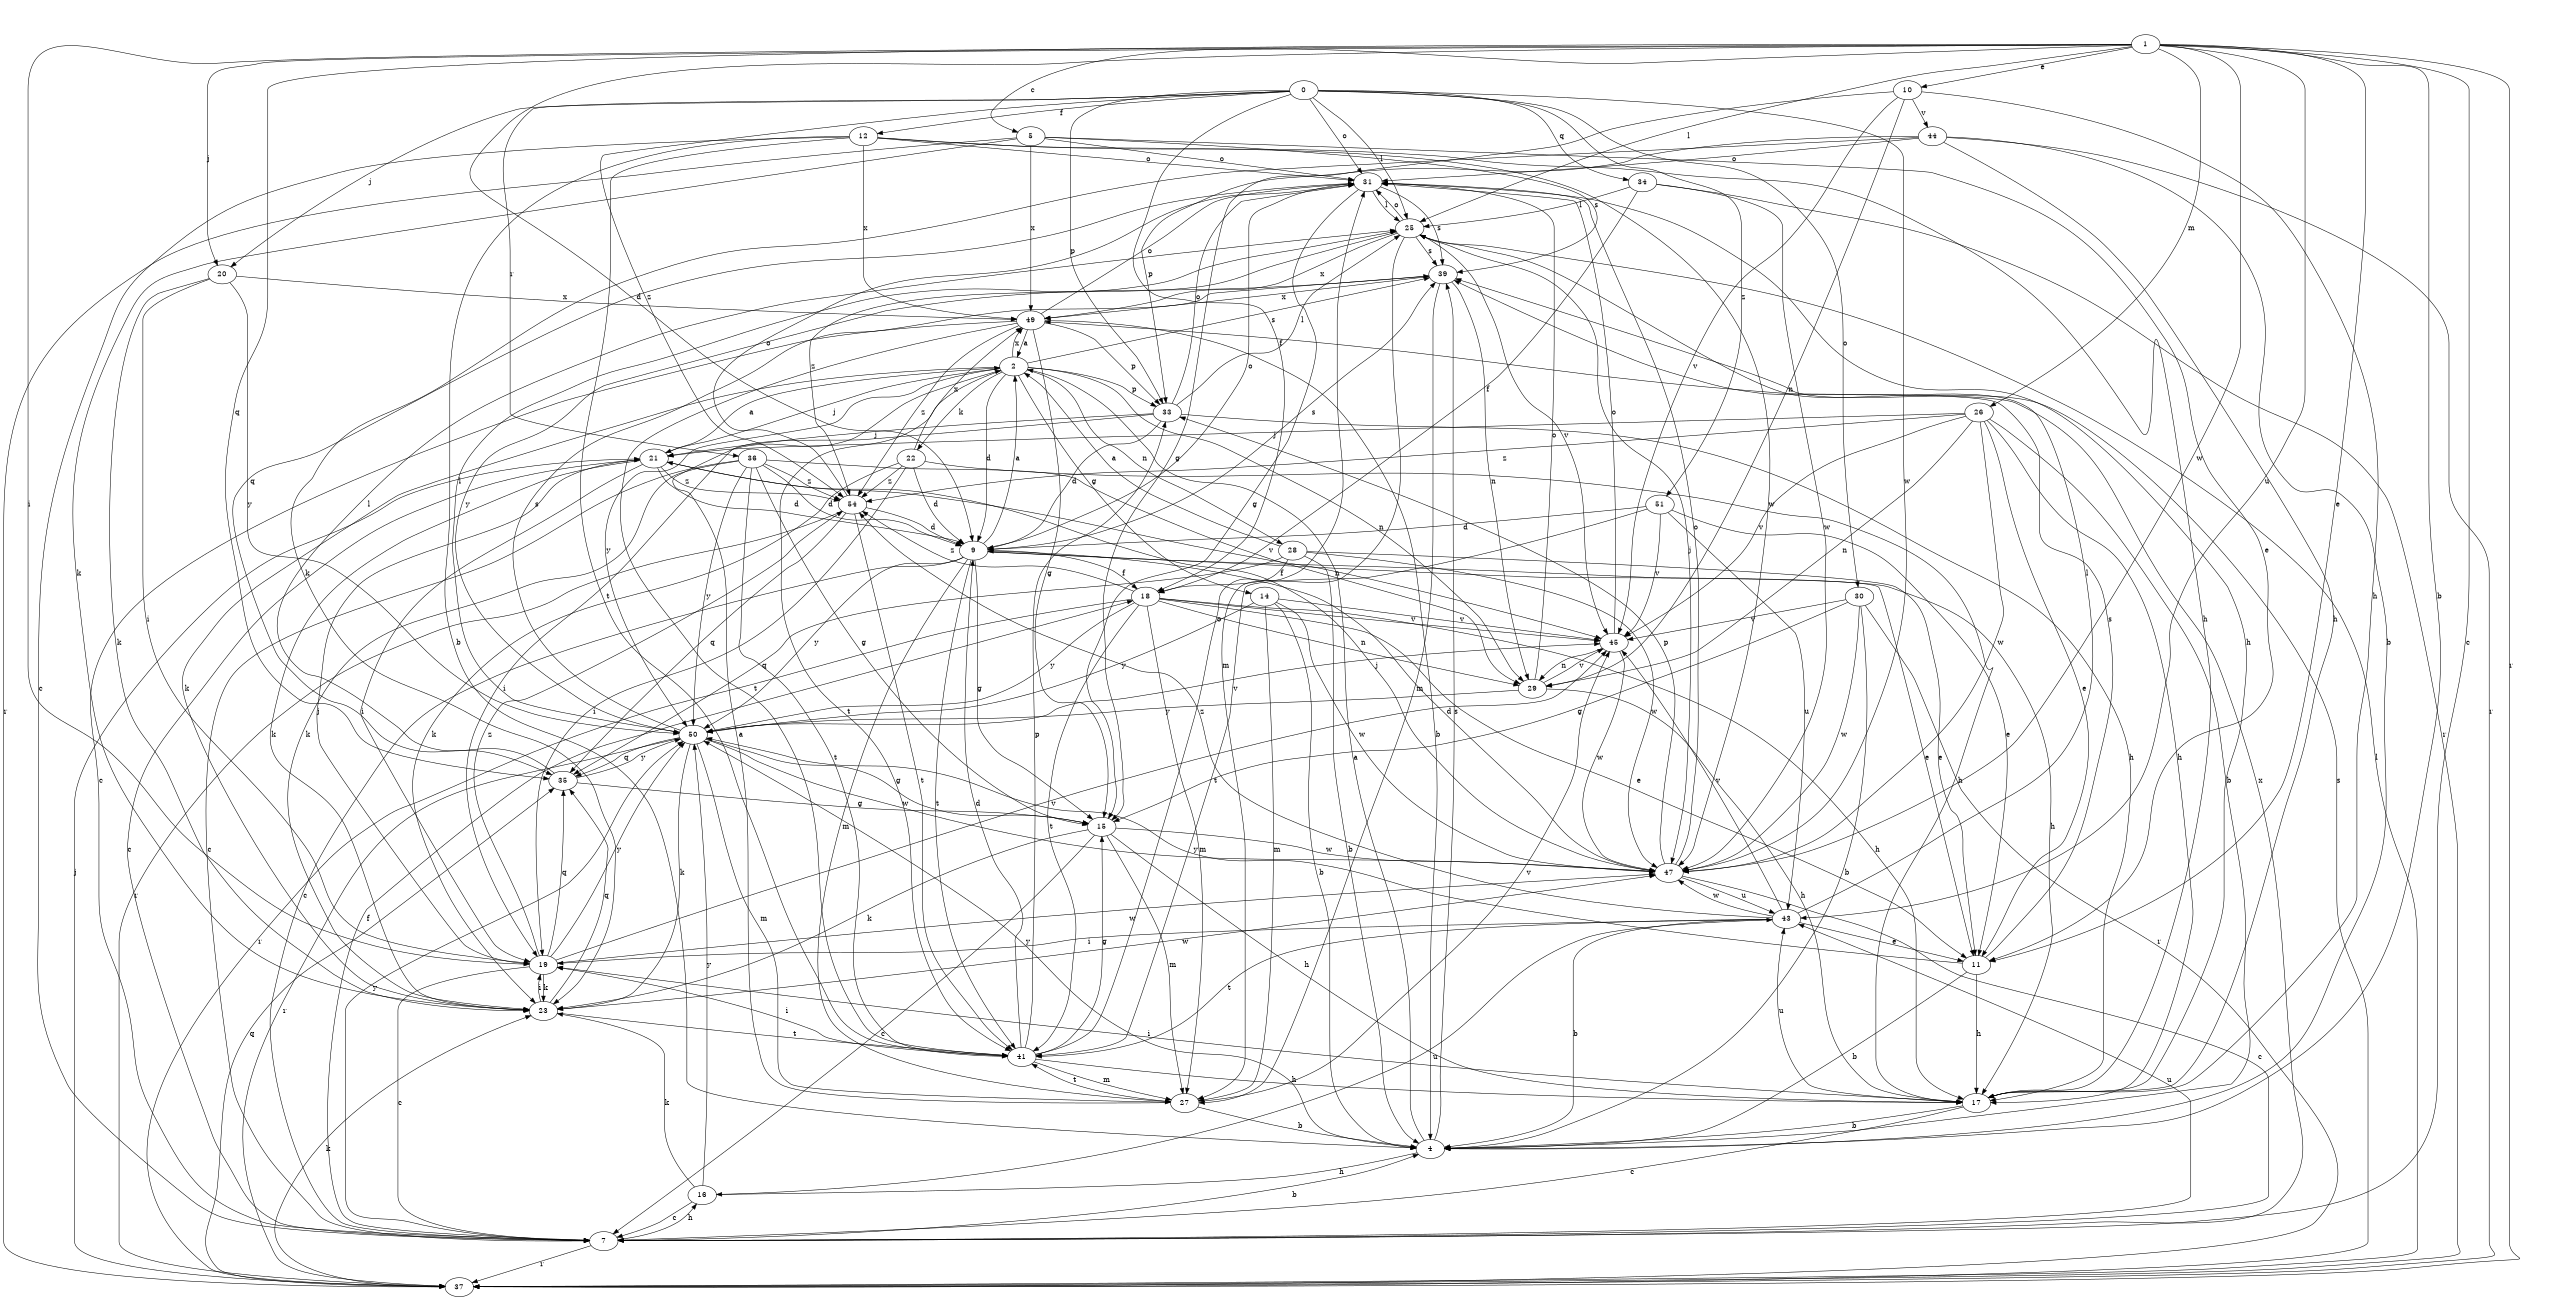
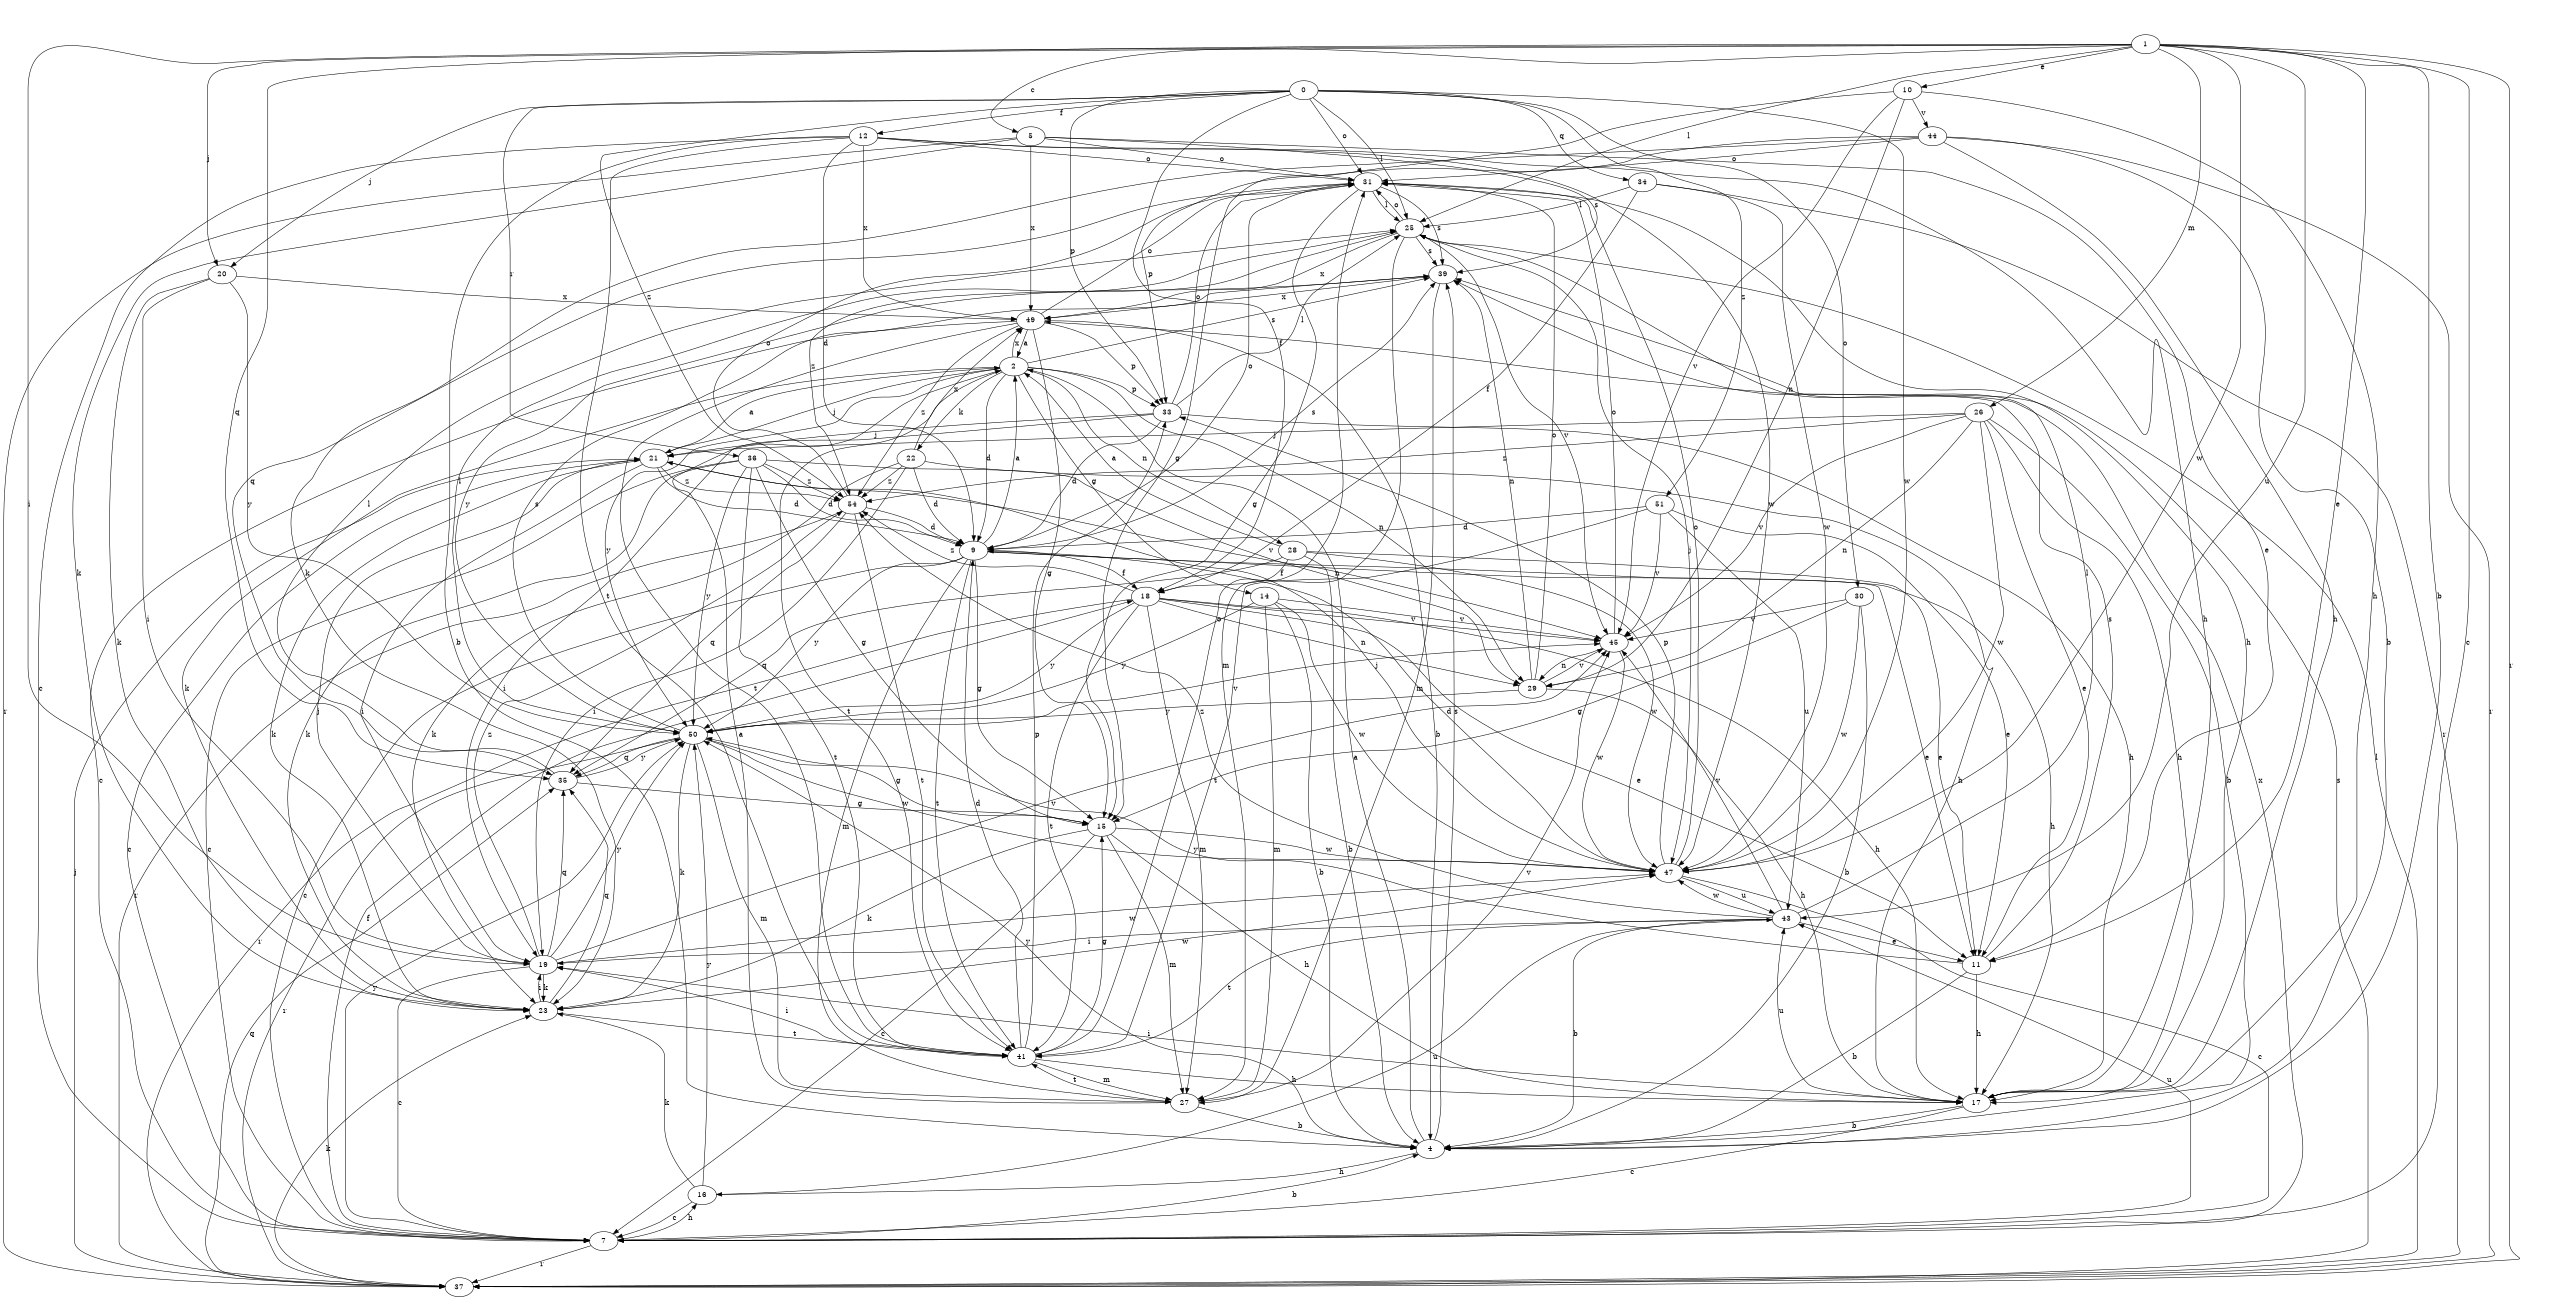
edge "1" -> "9": now "12" -> "9"
edge "39" -> "29": reversed
edge "30" -> "37": removed, label "r"
